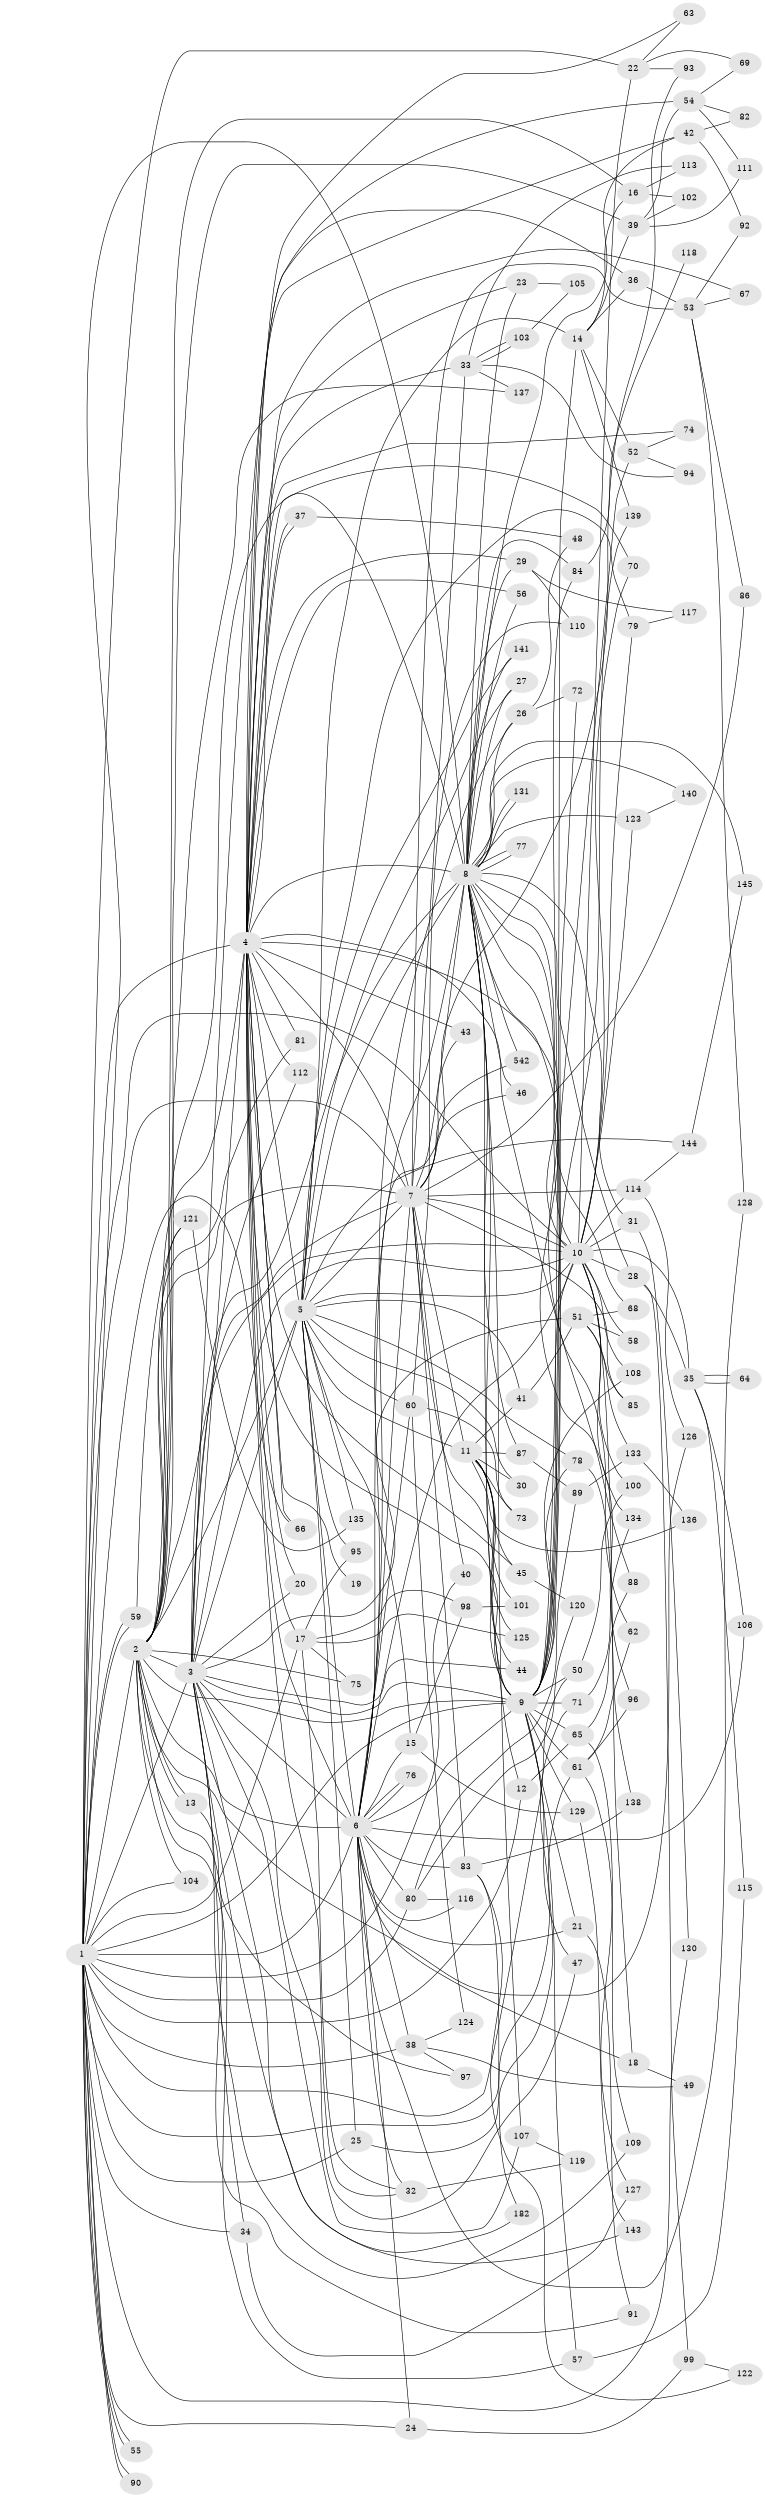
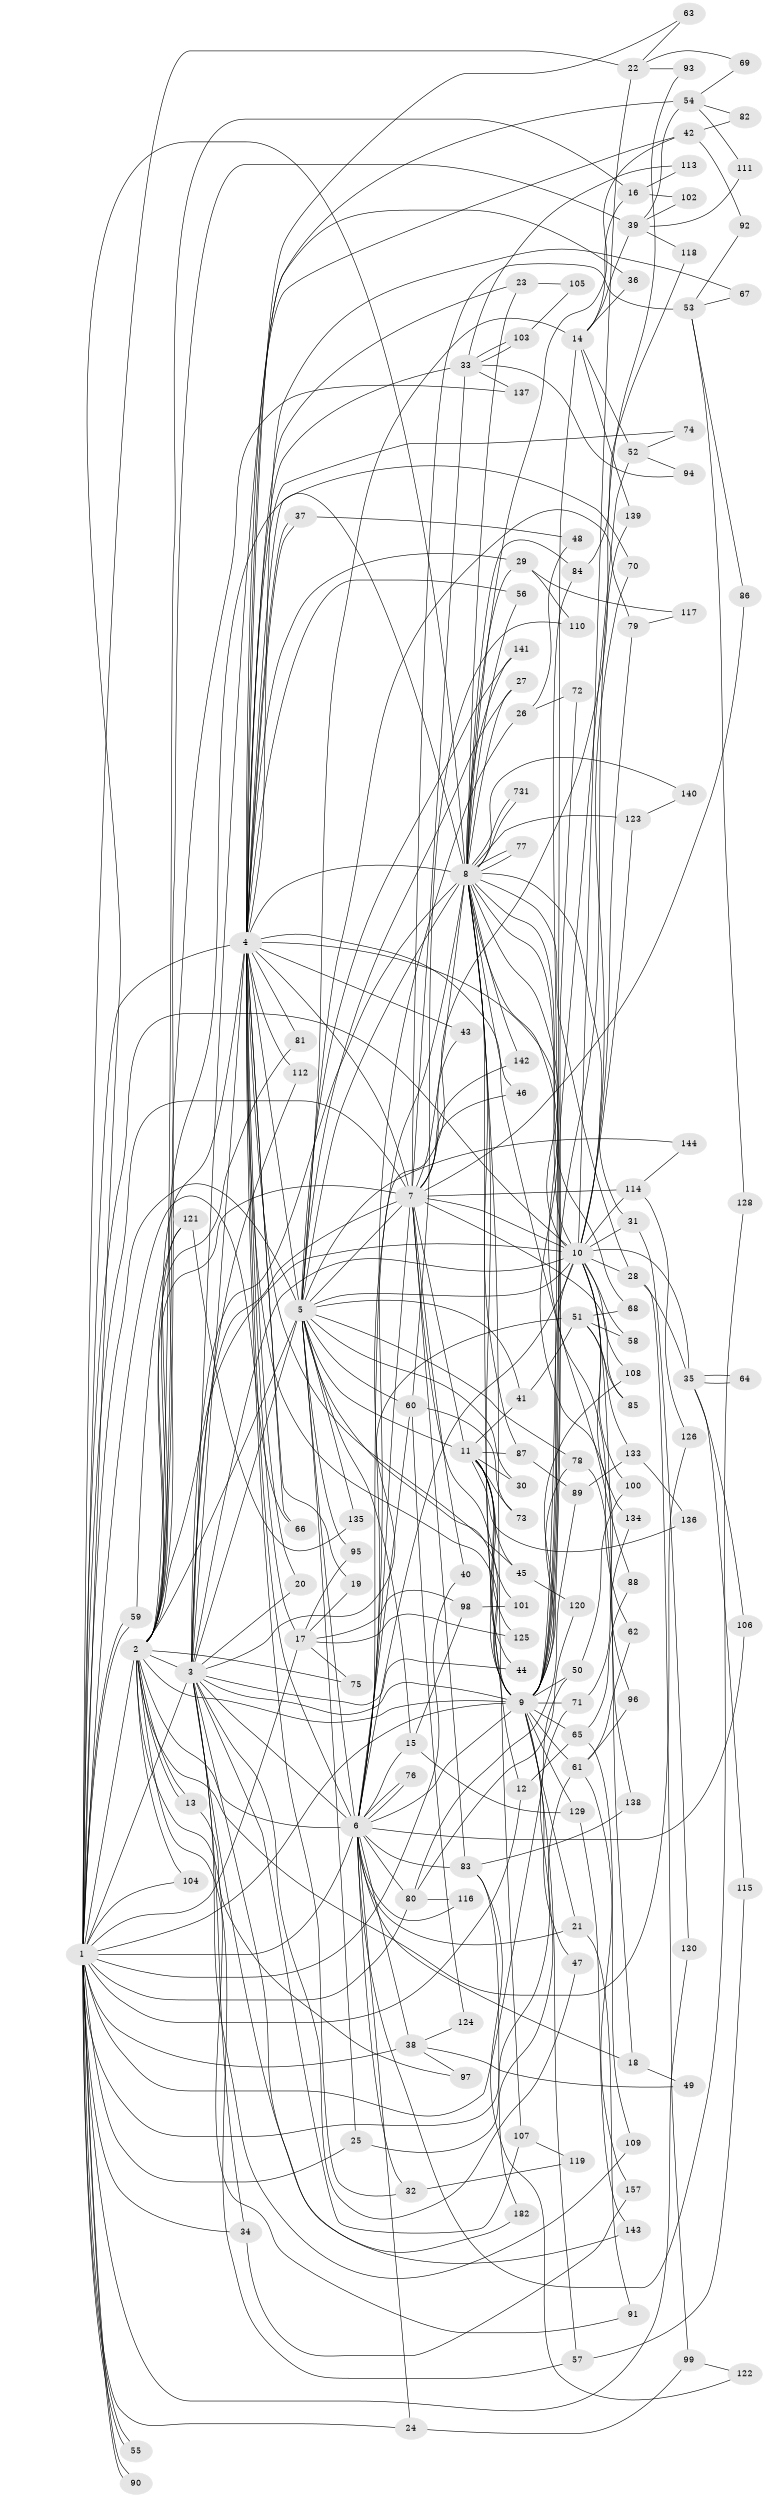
edge "39" -- "118": added
edge "36" -- "53": removed
edge "26" -- "8": removed
node "131": label "131" -> "731"
node "145": removed
node "542": label "542" -> "142"
edge "5" -- "1": added
edge "5" -- "9": added
edge "17" -- "32": now "17" -- "19"
node "127": label "127" -> "157"
